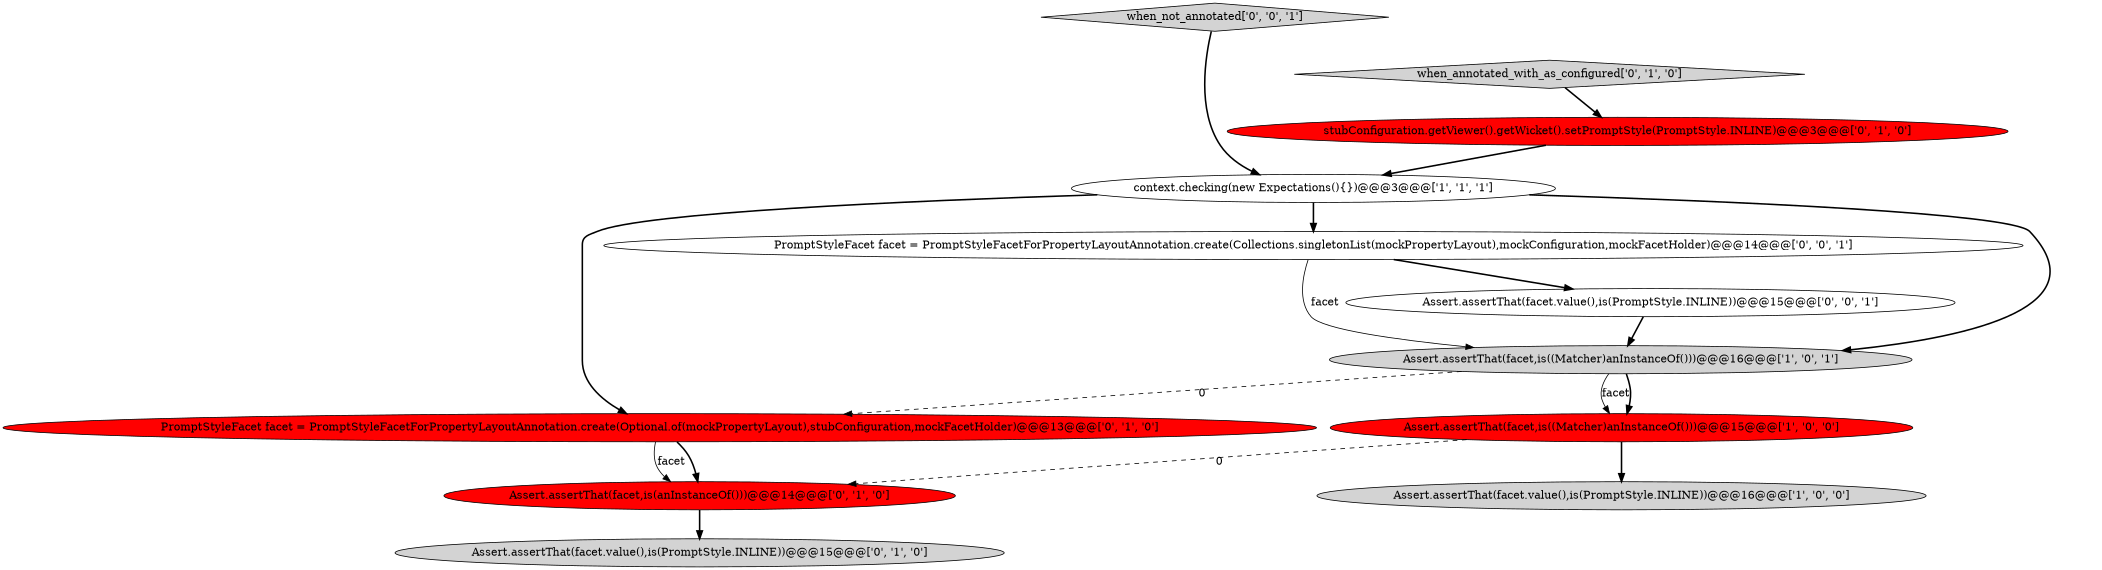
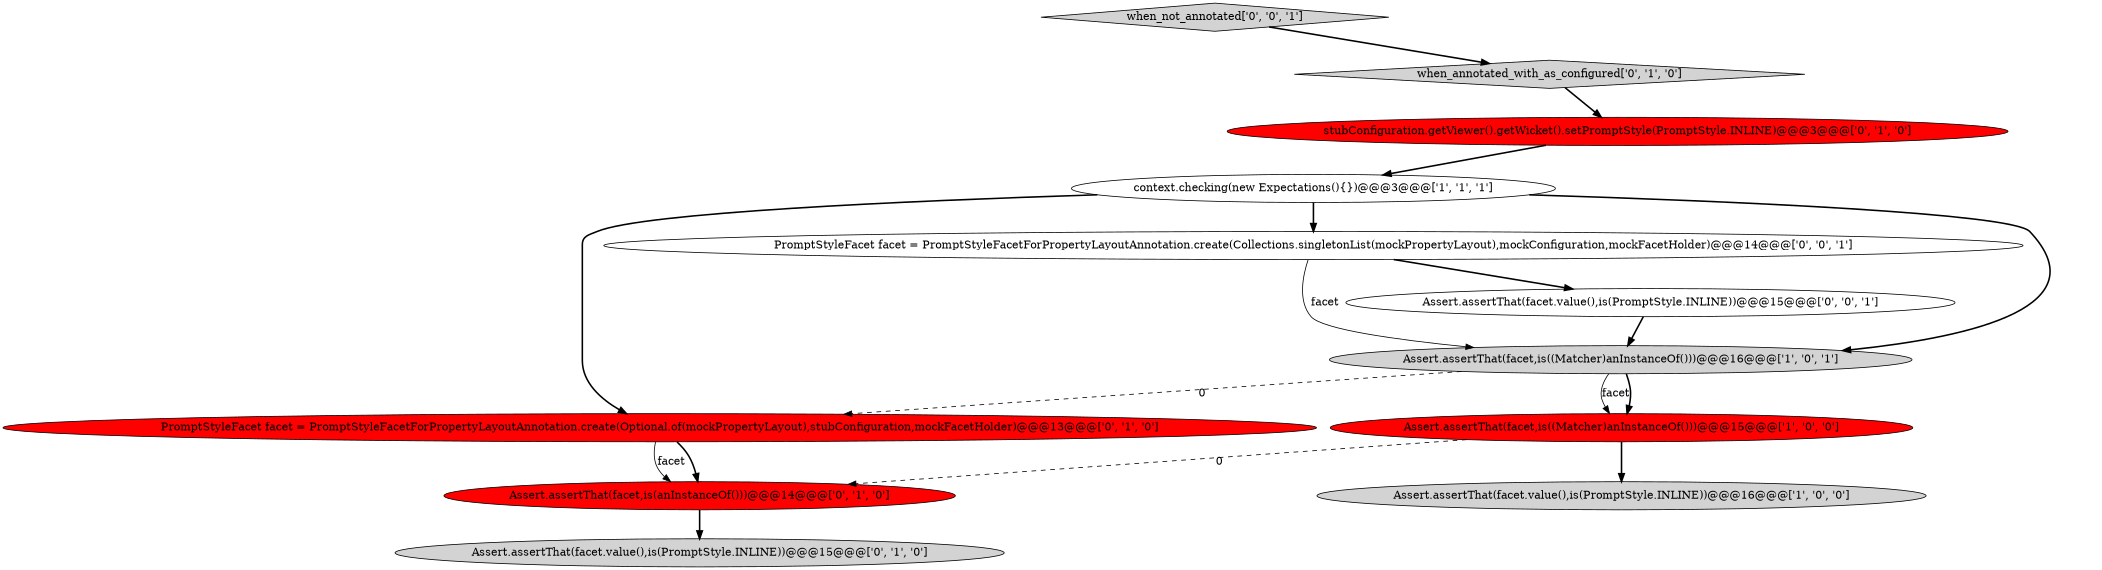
edge "when_not_annotated['0', '0', '1']" -> "context.checking(new Expectations(){})@@@3@@@['1', '1', '1']": now "when_not_annotated['0', '0', '1']" -> "when_annotated_with_as_configured['0', '1', '0']"
